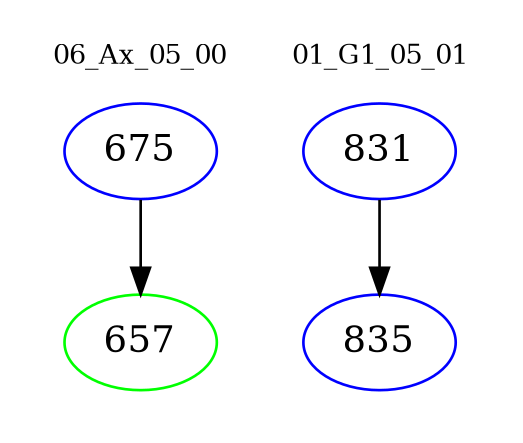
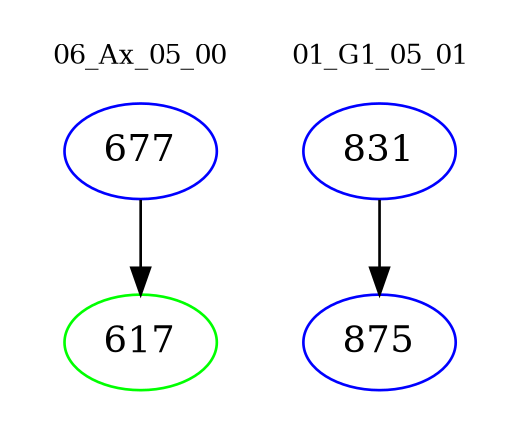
node "675": label "675" -> "677"
node "657": label "657" -> "617"
node "835": label "835" -> "875"
